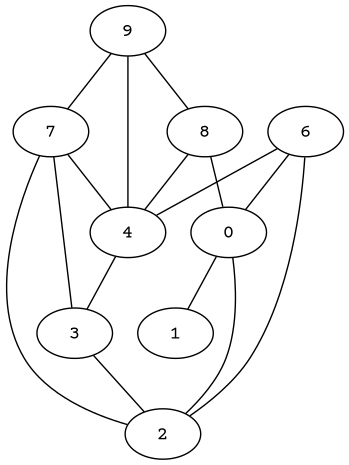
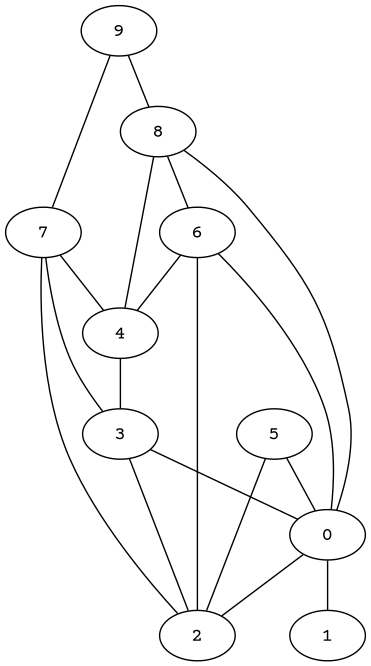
edge "9" -- "4": removed
edge "8" -- "6": added
node "5": added
edge "3" -- "0": added
